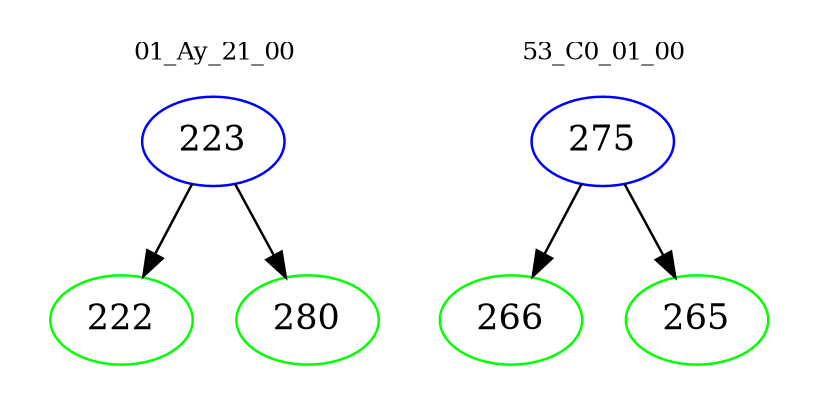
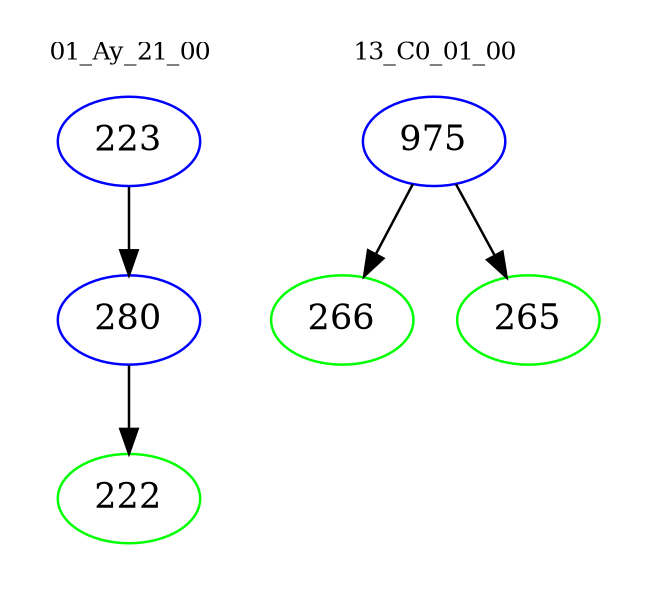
cluster "53_C0_01_00": label "53_C0_01_00" -> "13_C0_01_00"
node "275": label "275" -> "975"
edge "223" -> "222": now "280" -> "222"
node "280": color green -> blue
